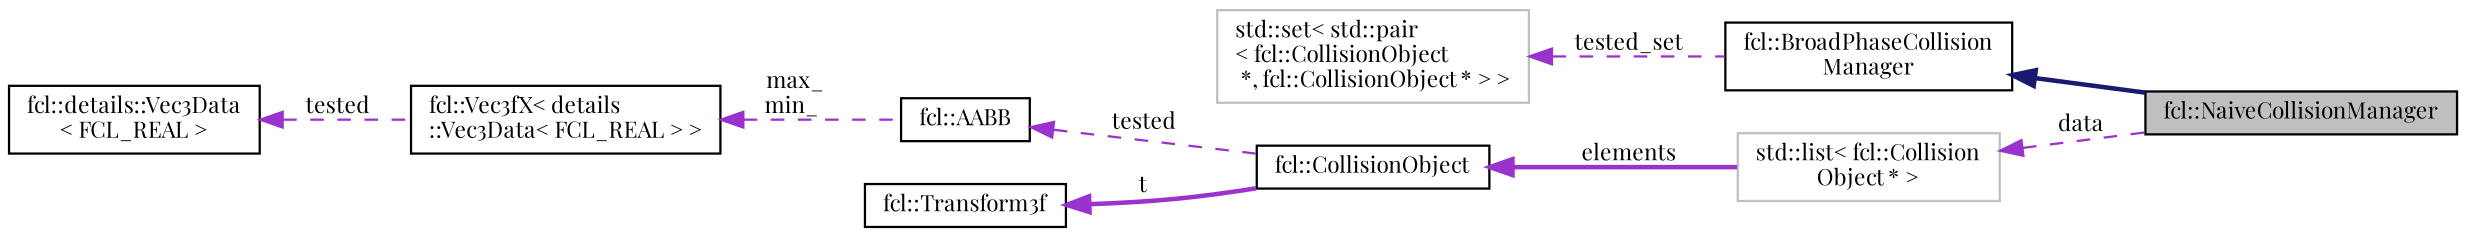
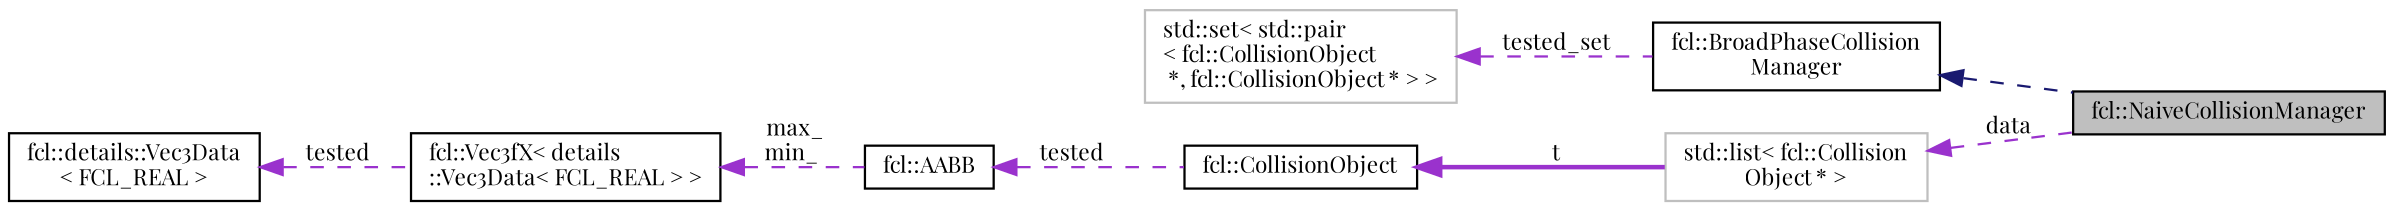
edge "fcl::NaiveCollisionManager" -> "fcl::BroadPhaseCollision Manager": style bold -> dashed
edge "std::list< fcl::Collision Object * >" -> "fcl::CollisionObject": label " elements" -> " t"
node "fcl::Transform3f": removed
